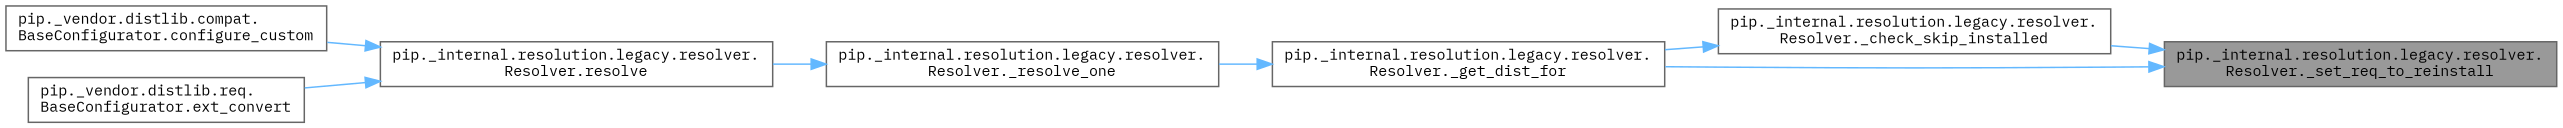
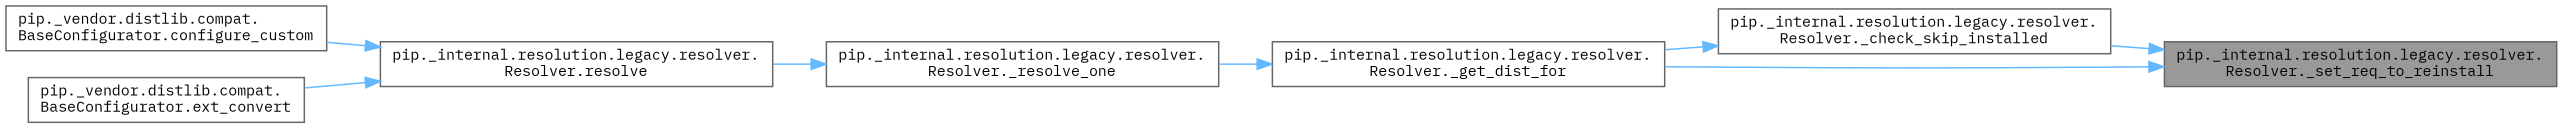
node "pip._vendor.distlib.req. BaseConfigurator.ext_convert": label "pip._vendor.distlib.req. BaseConfigurator.ext_convert" -> "pip._vendor.distlib.compat. BaseConfigurator.ext_convert"
